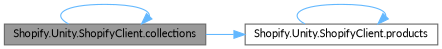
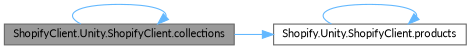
node "Shopify.Unity.ShopifyClient.collections": label "Shopify.Unity.ShopifyClient.collections" -> "ShopifyClient.Unity.ShopifyClient.collections"
